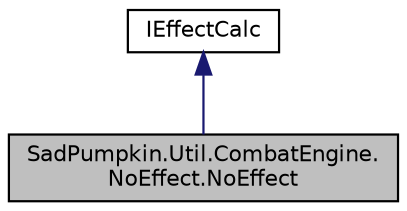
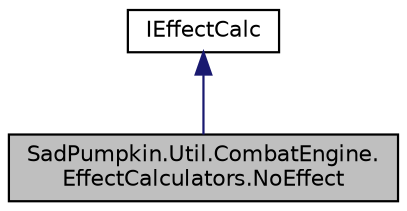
node "SadPumpkin.Util.CombatEngine. NoEffect.NoEffect": label "SadPumpkin.Util.CombatEngine. NoEffect.NoEffect" -> "SadPumpkin.Util.CombatEngine. EffectCalculators.NoEffect"
